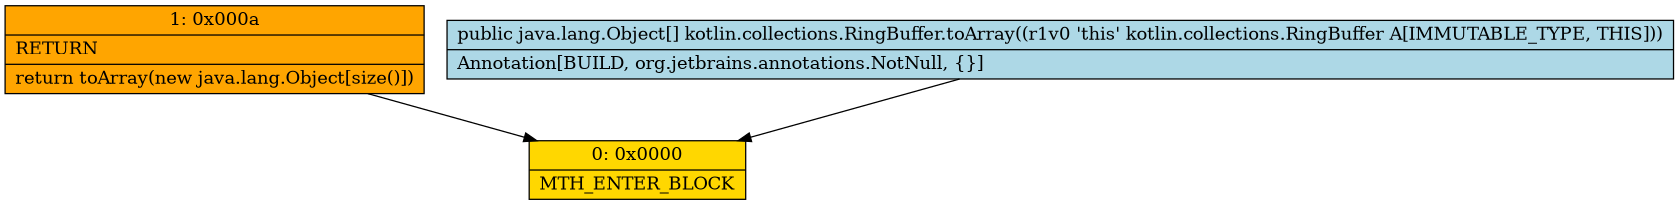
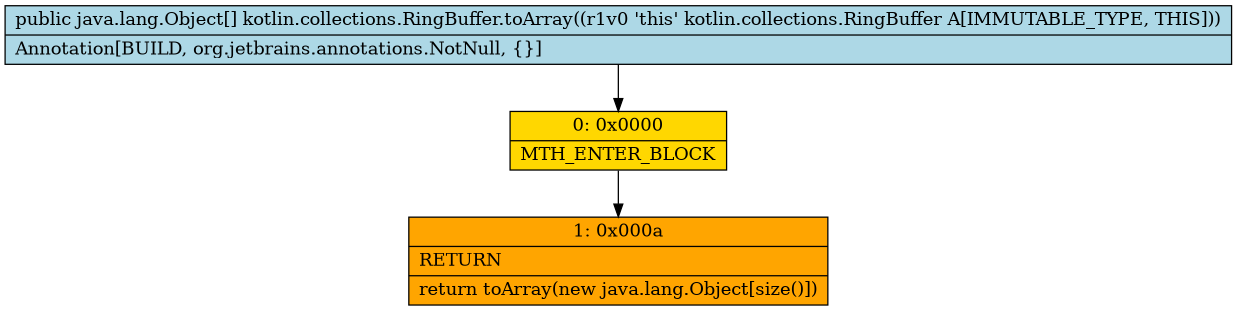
edge "1: 0x000a" -> "0: 0x0000": reversed
